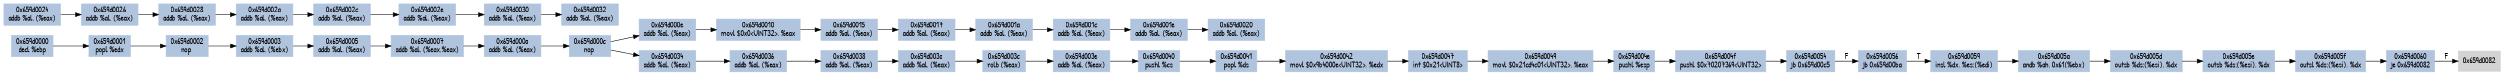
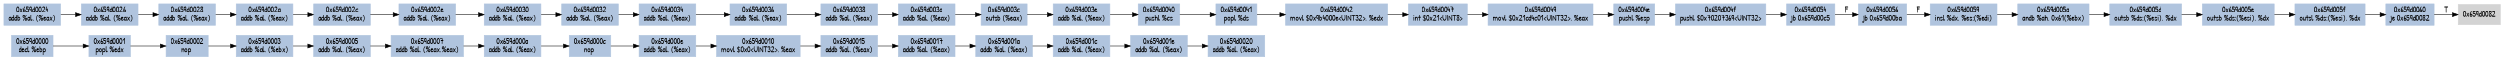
edge "0x659d000c nop" -> "0x659d0034 addb %al, (%eax)": now "0x659d0032 addb %al, (%eax)" -> "0x659d0034 addb %al, (%eax)"
edge "0x659d0056 jb 0x659d00ba" -> "0x659d0059 insl %dx, %es:(%edi)": label "T" -> "F"
edge "0x659d0060 je 0x659d0082" -> "0x659d0082": label "F" -> "T"
node "0x659d003c rolb (%eax)": label "0x659d003c rolb (%eax)" -> "0x659d003c outsb (%eax)"
